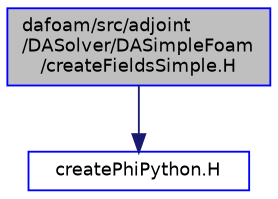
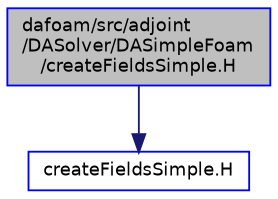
node "createPhiPython.H": label "createPhiPython.H" -> "createFieldsSimple.H"
